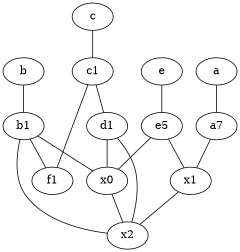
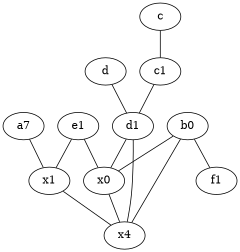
node "b": removed
node "d": added
node "e": removed
node "a": removed
node "b1": label "b1" -> "b0"
edge "c1" -- "f1": removed
node "e5": label "e5" -> "e1"
node "x2": label "x2" -> "x4"
